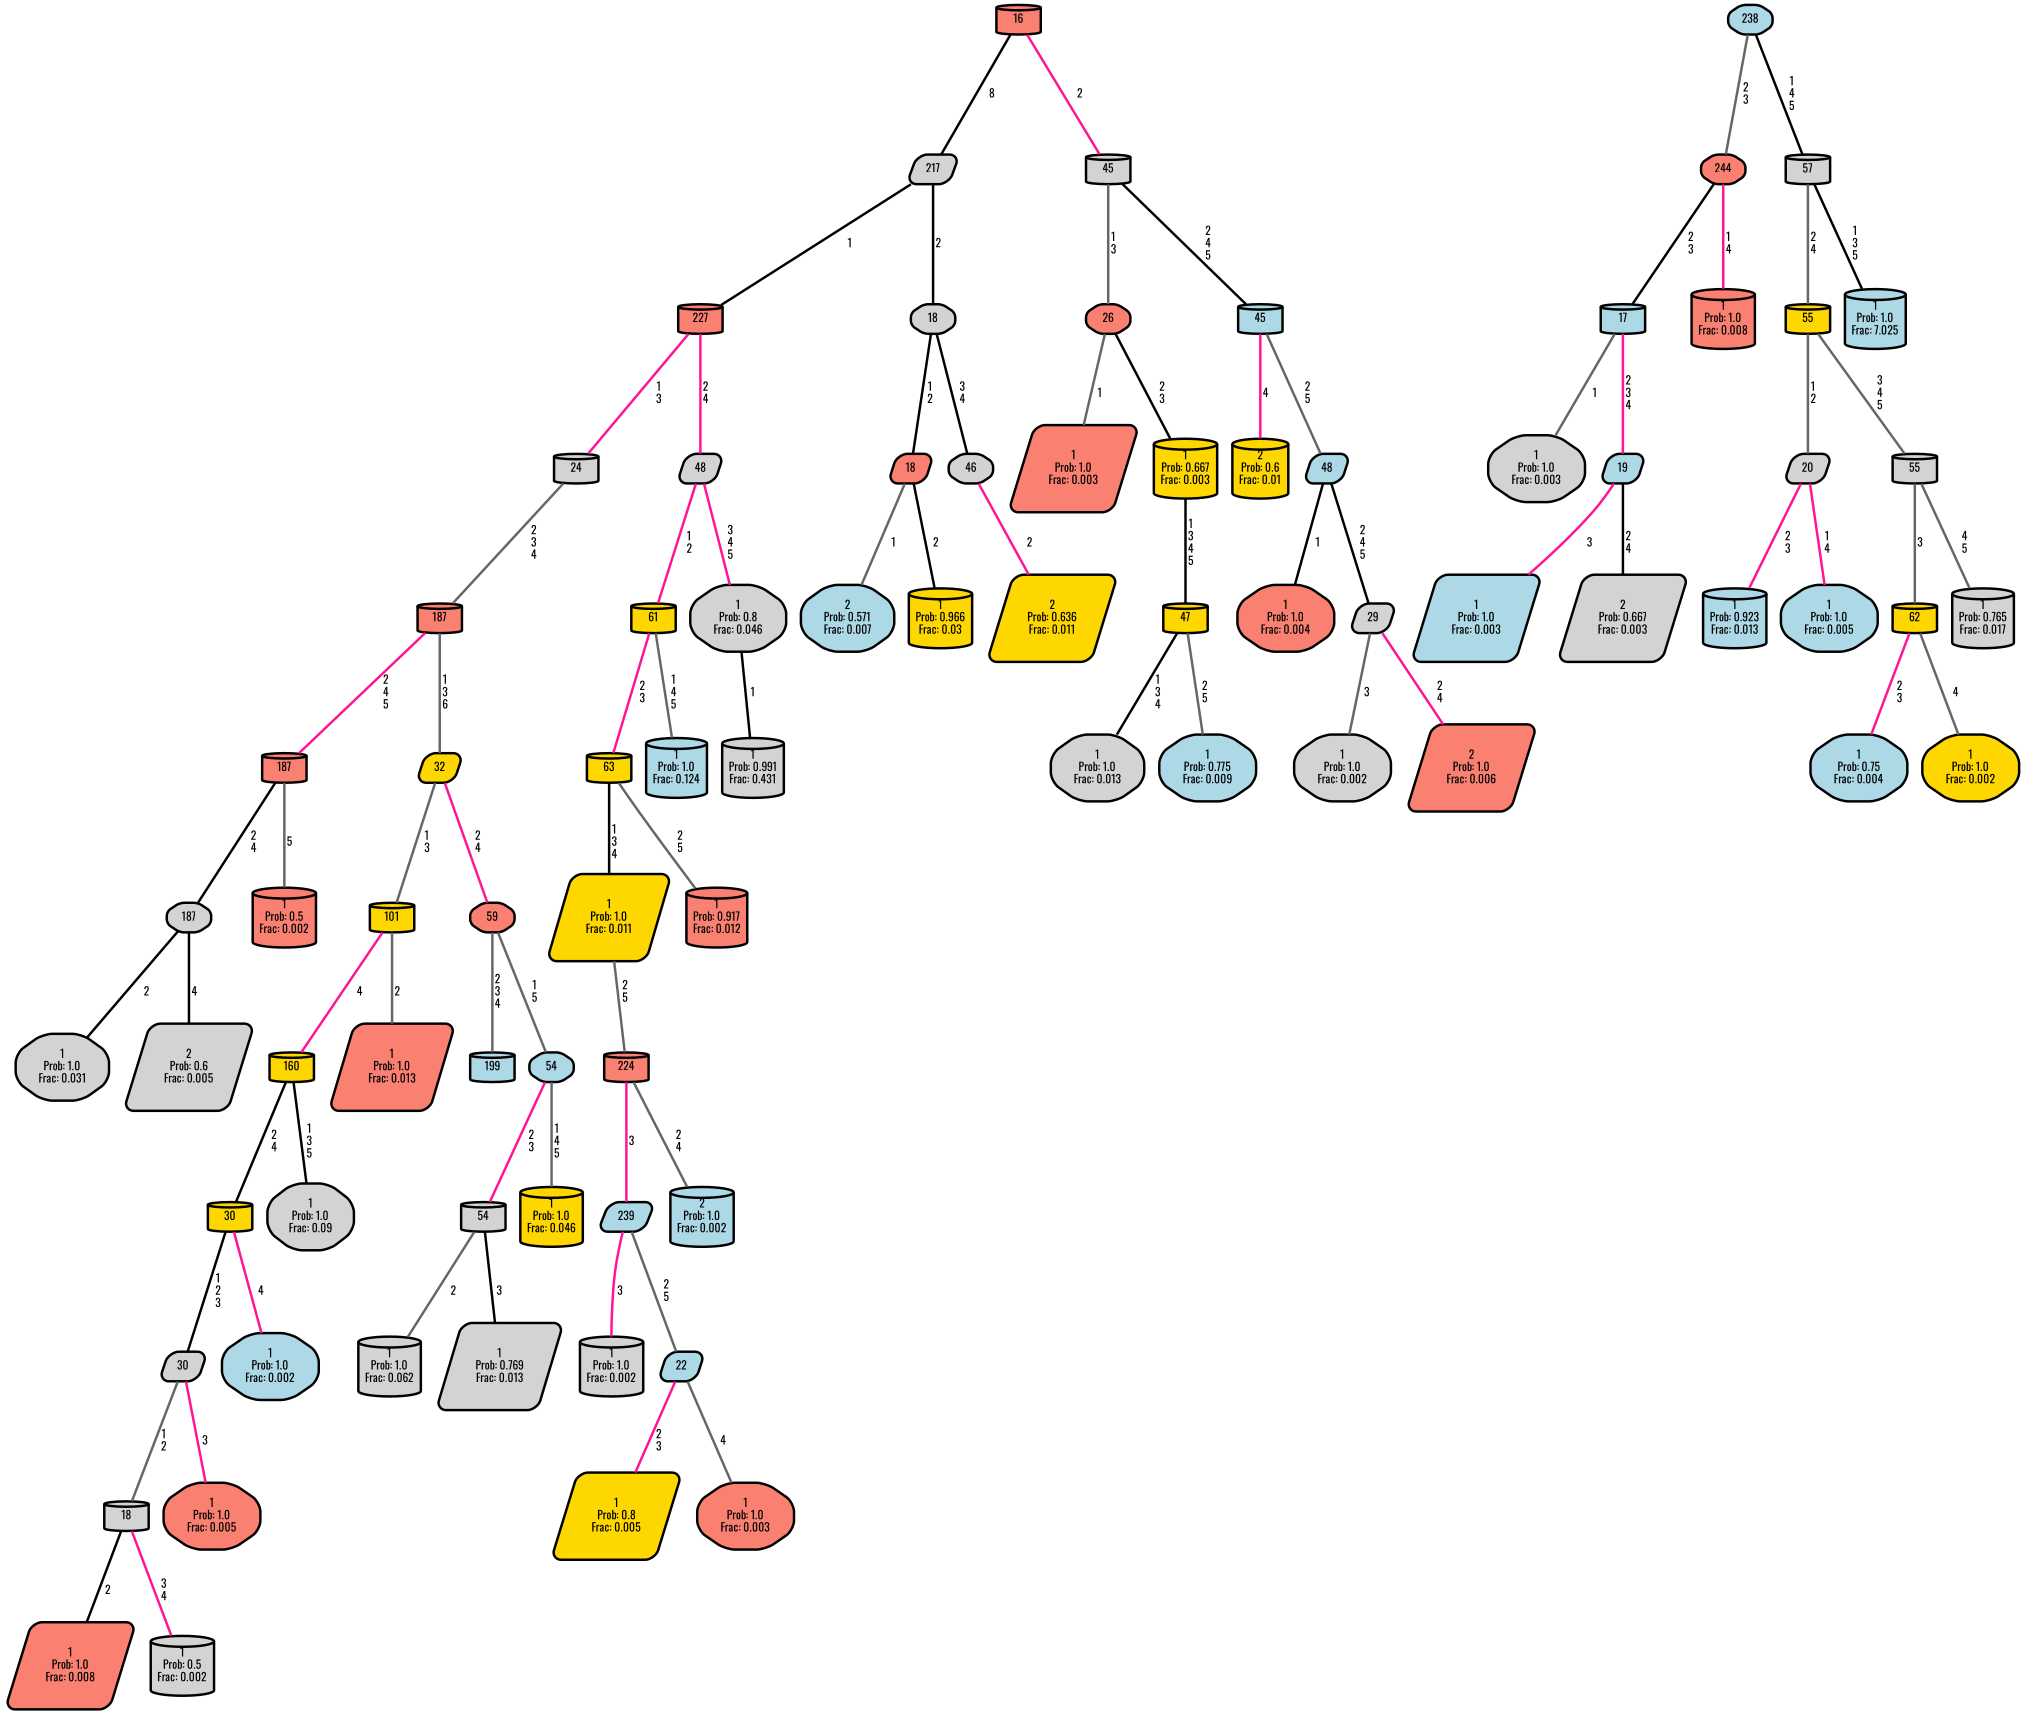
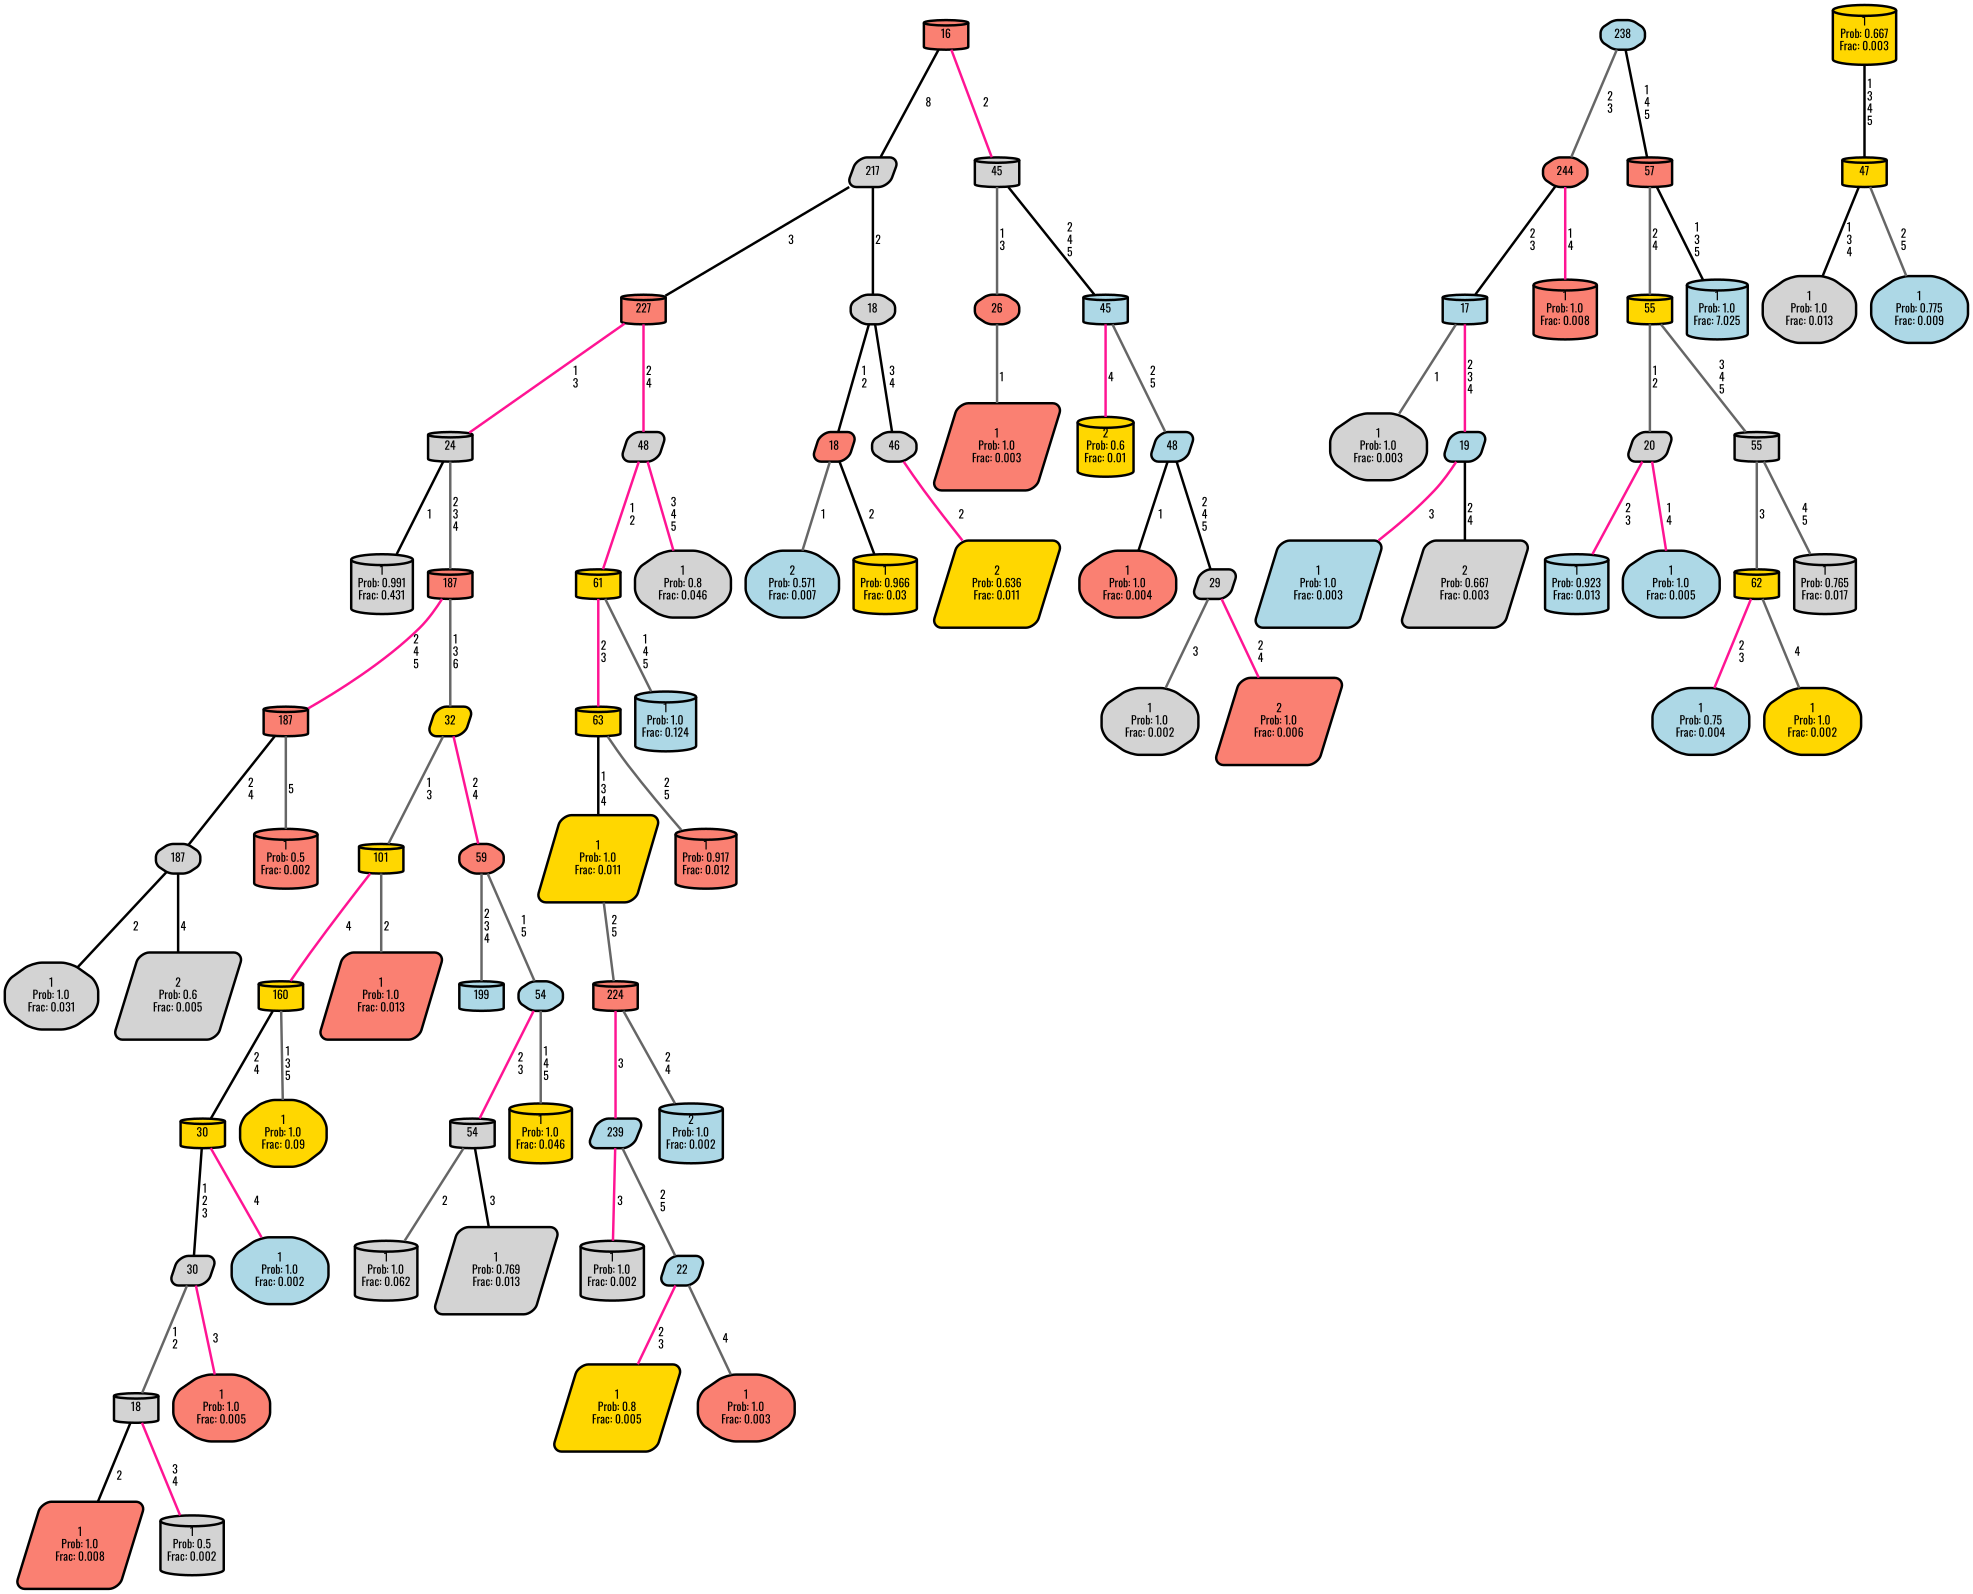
node "57": fillcolor lightgrey -> salmon
edge "217" -- "227": label " 1" -> " 3"
edge "26" -- "1 Prob: 0.667 Frac: 0.003": removed, label "2 3"
edge "1 Prob: 0.8 Frac: 0.046" -- "1 Prob: 0.991 Frac: 0.431": now "24" -- "1 Prob: 0.991 Frac: 0.431"
edge "160" -- "1 Prob: 1.0 Frac: 0.09": color black -> gray40
node "1 Prob: 1.0 Frac: 0.09": fillcolor lightgrey -> gold
